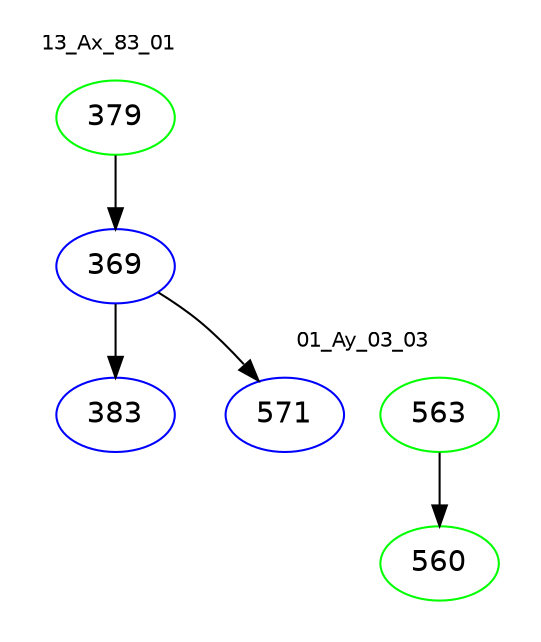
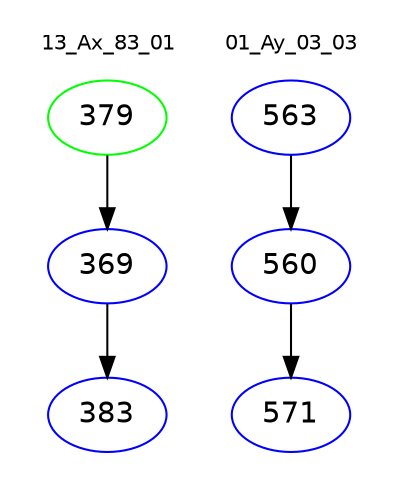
edge "369" -> "571": now "560" -> "571"
node "563": color green -> blue
node "560": color green -> blue
